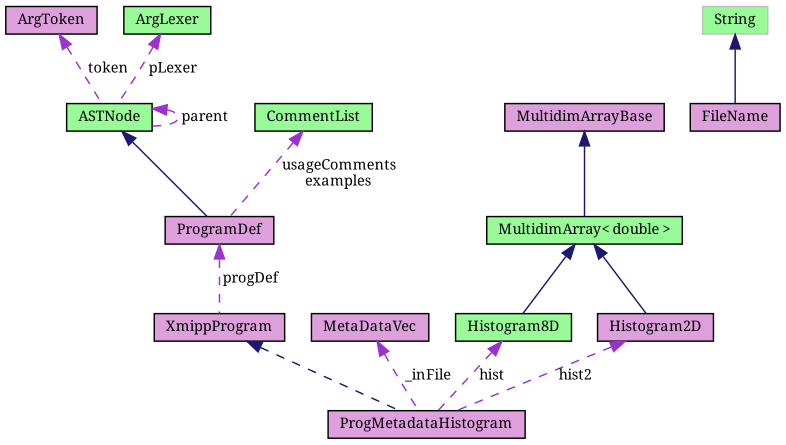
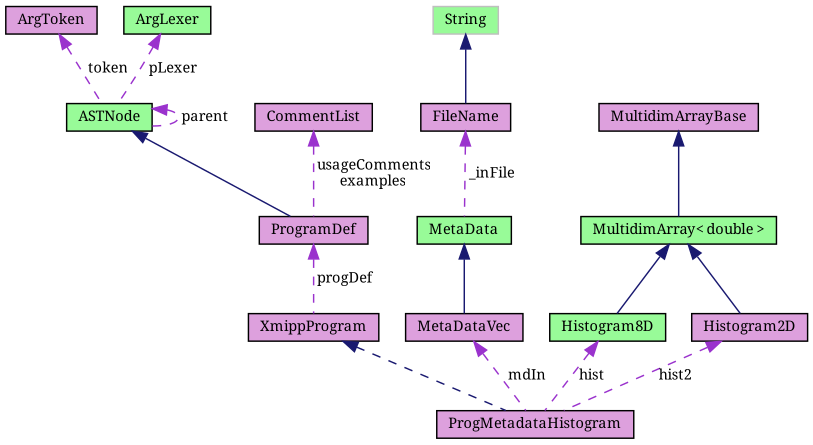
node "CommentList": fillcolor palegreen -> plum
node "MetaData": added
edge "ProgMetadataHistogram" -> "MetaDataVec": label " _inFile" -> " mdIn"
